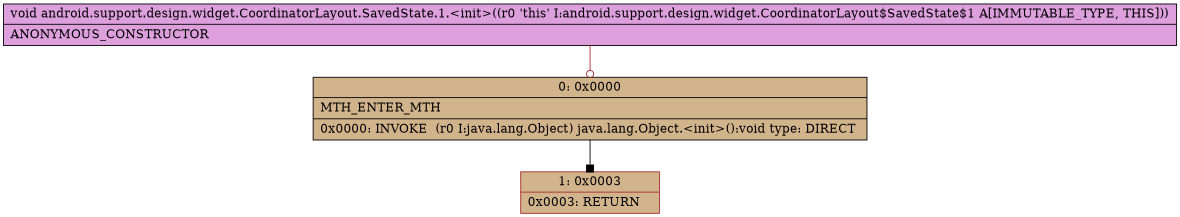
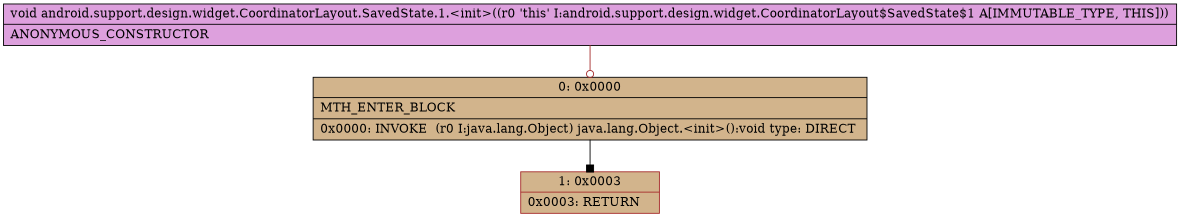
node "0: 0x0000": text "MTH_ENTER_MTH" -> "MTH_ENTER_BLOCK"
